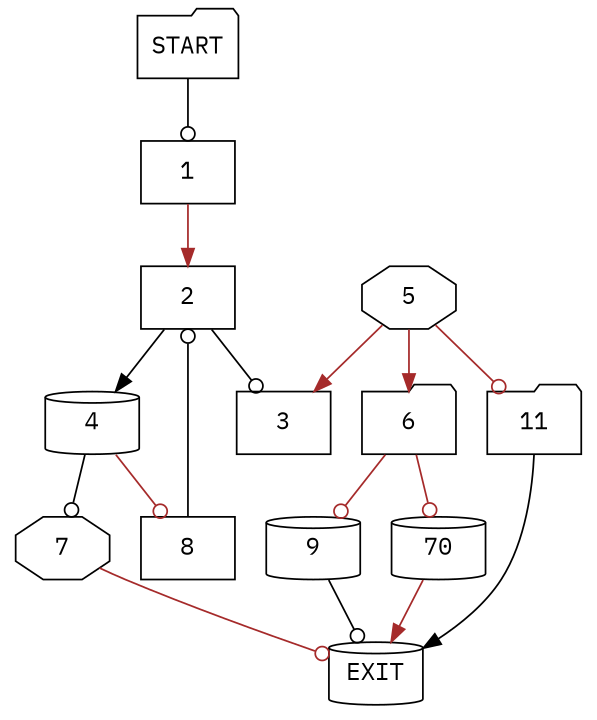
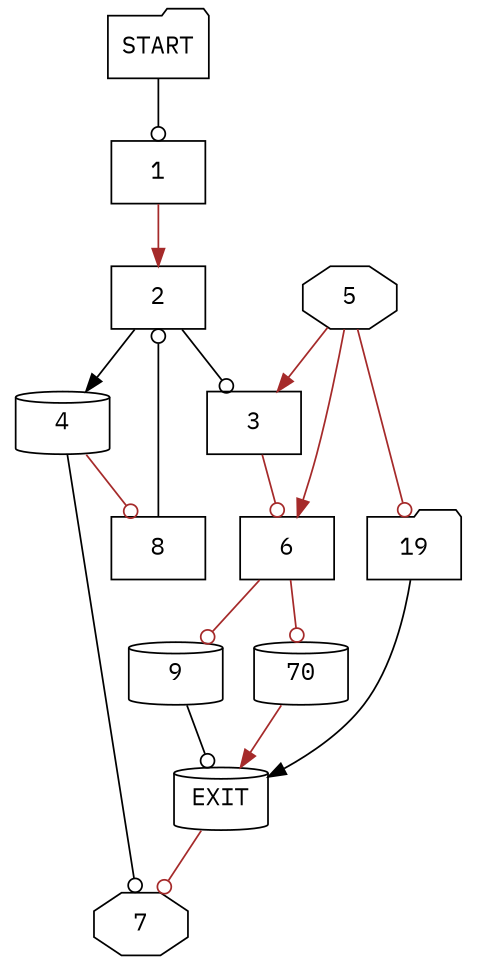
node "6": shape folder -> box
node "11": label "11" -> "19"
edge "3" -> "6": added
edge "7" -> "EXIT": reversed
